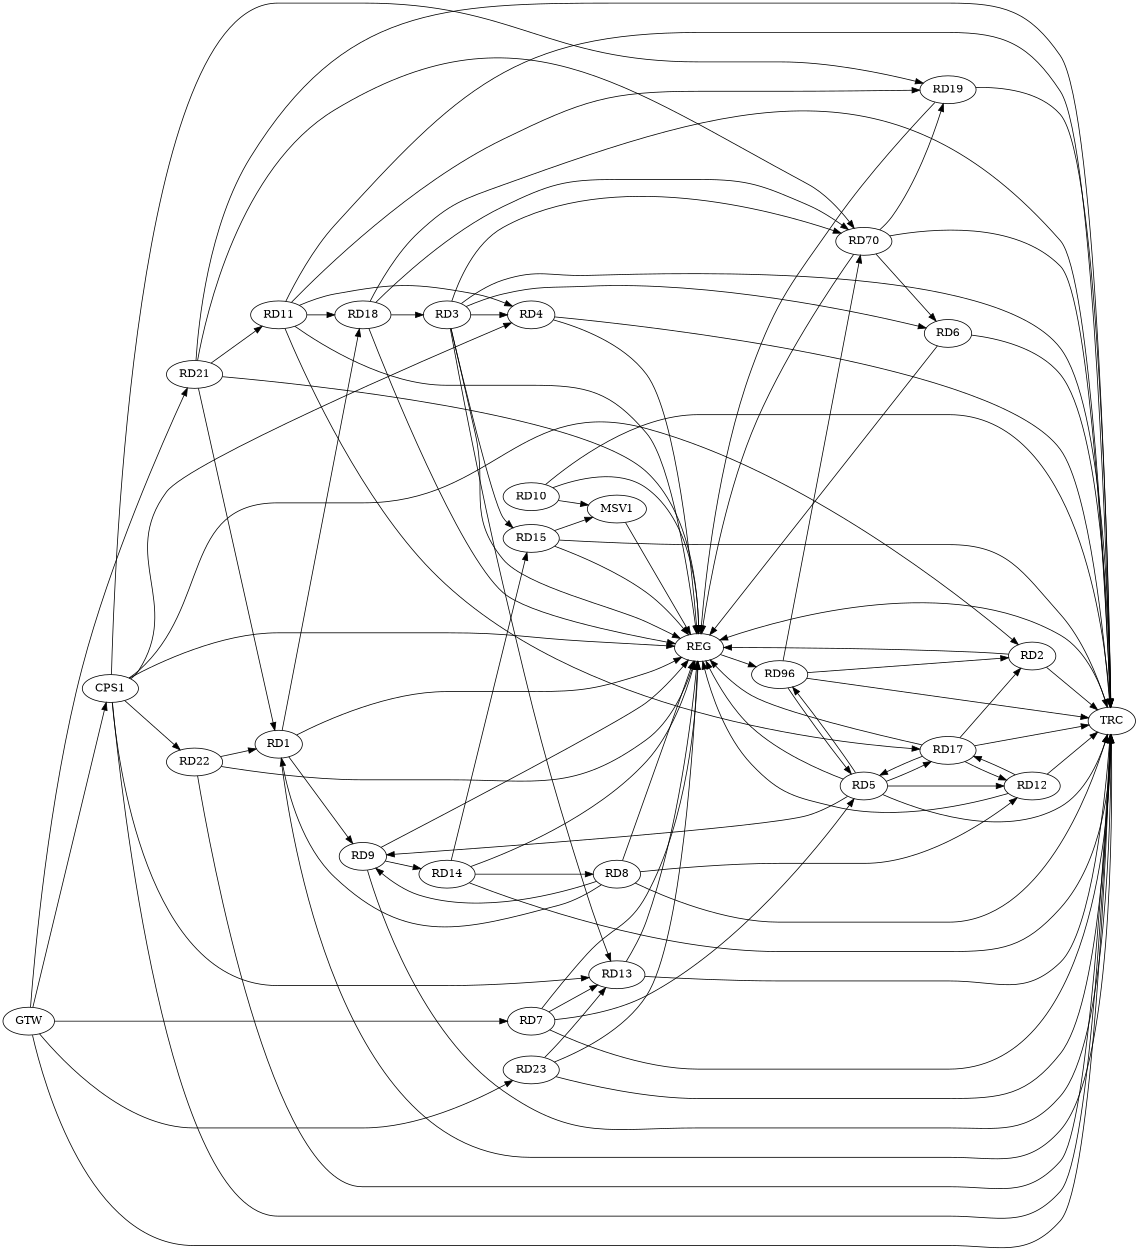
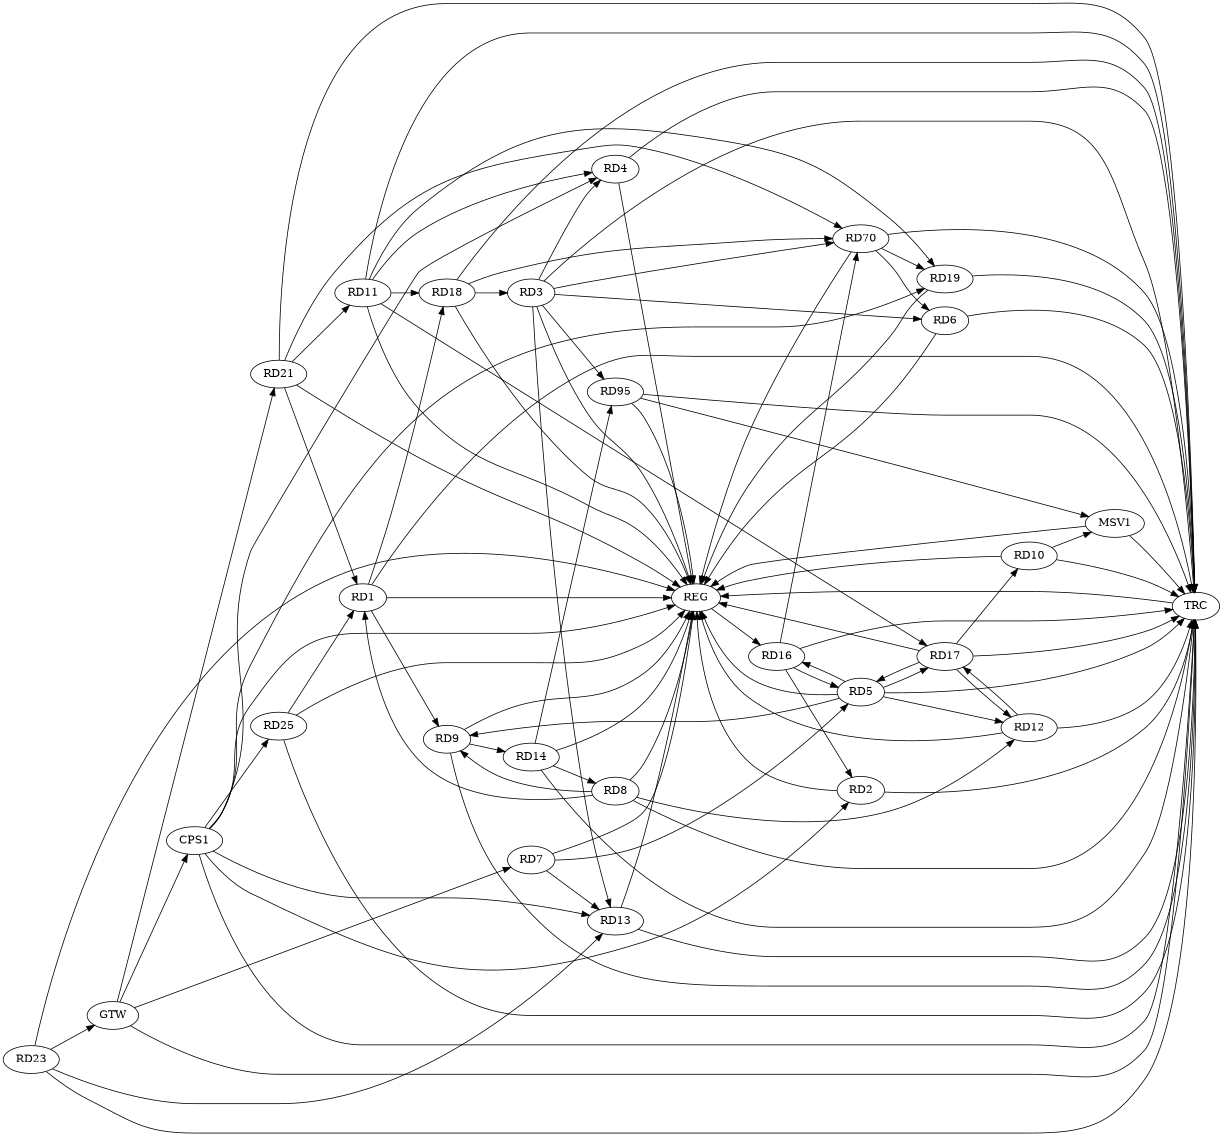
node "RD15": label "RD15" -> "RD95"
node "RD96": label "RD96" -> "RD16"
edge "RD17" -> "RD2": now "RD17" -> "RD10"
node "RD22": label "RD22" -> "RD25"
edge "RD7" -> "TRC": now "MSV1" -> "TRC"
edge "GTW" -> "RD23": reversed
